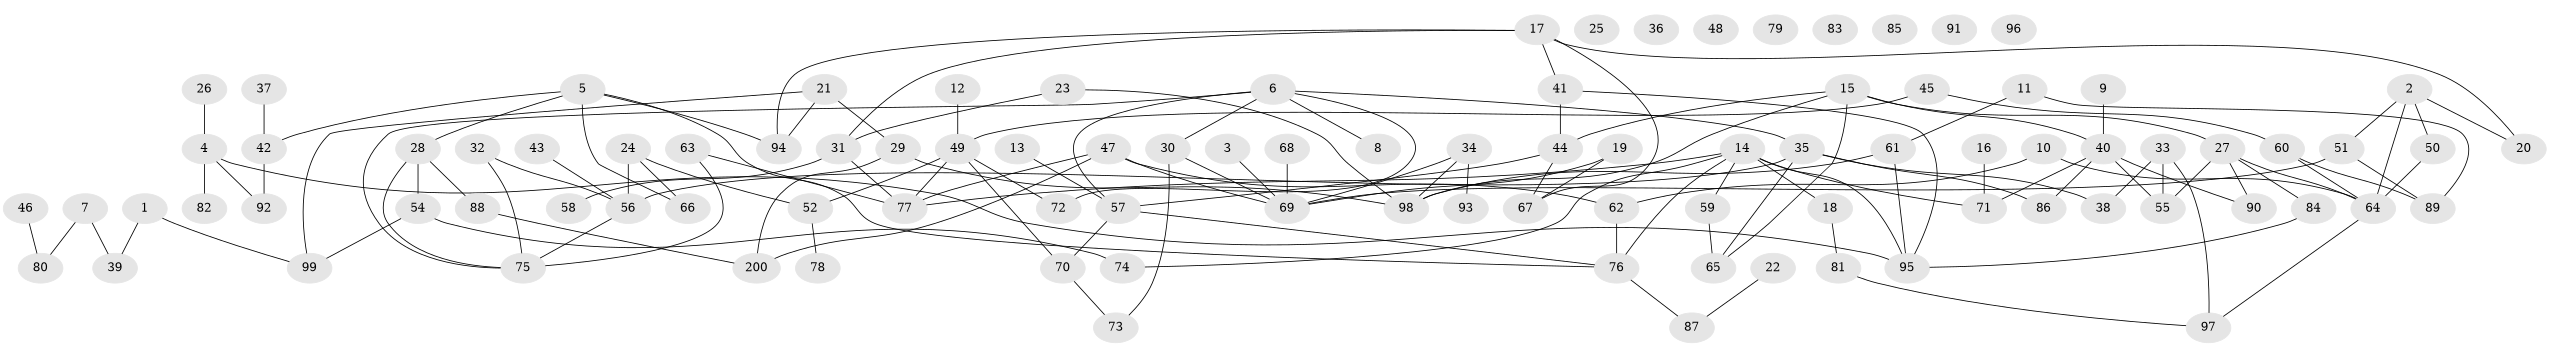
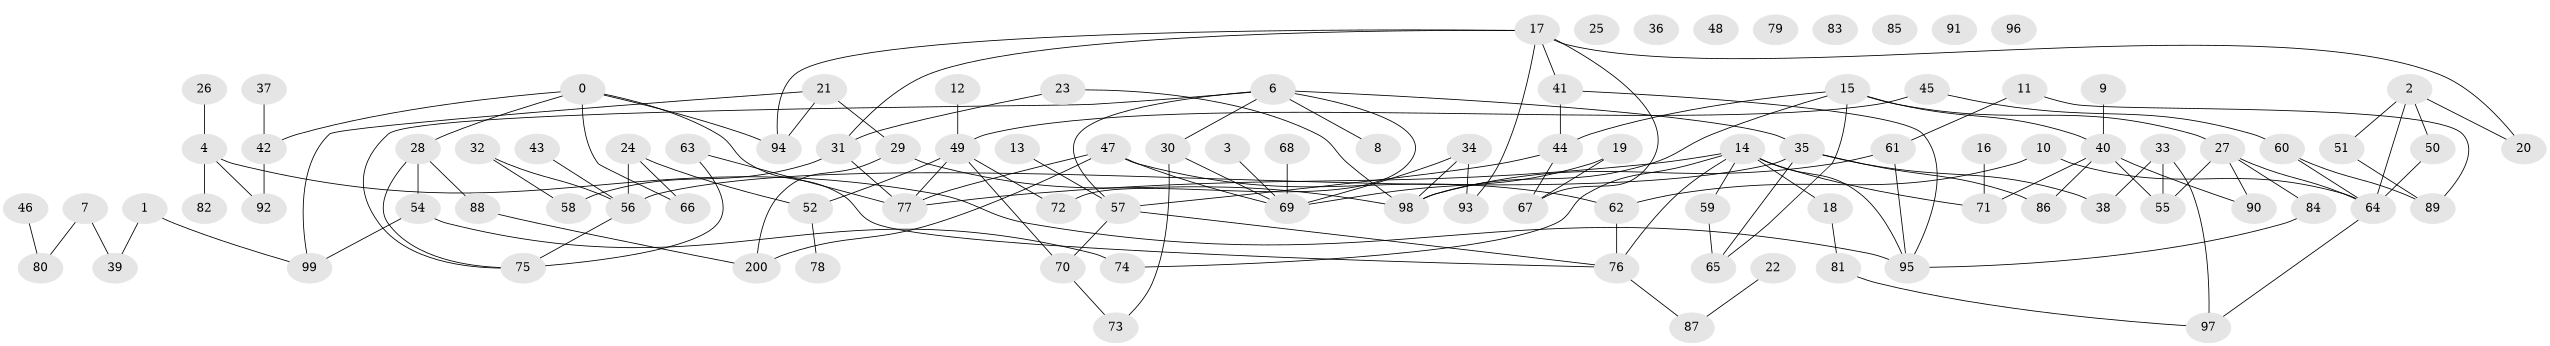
node "5": label "5" -> "0"
edge "17" -- "93": added
edge "51" -- "69": removed
edge "32" -- "75": now "32" -- "58"
